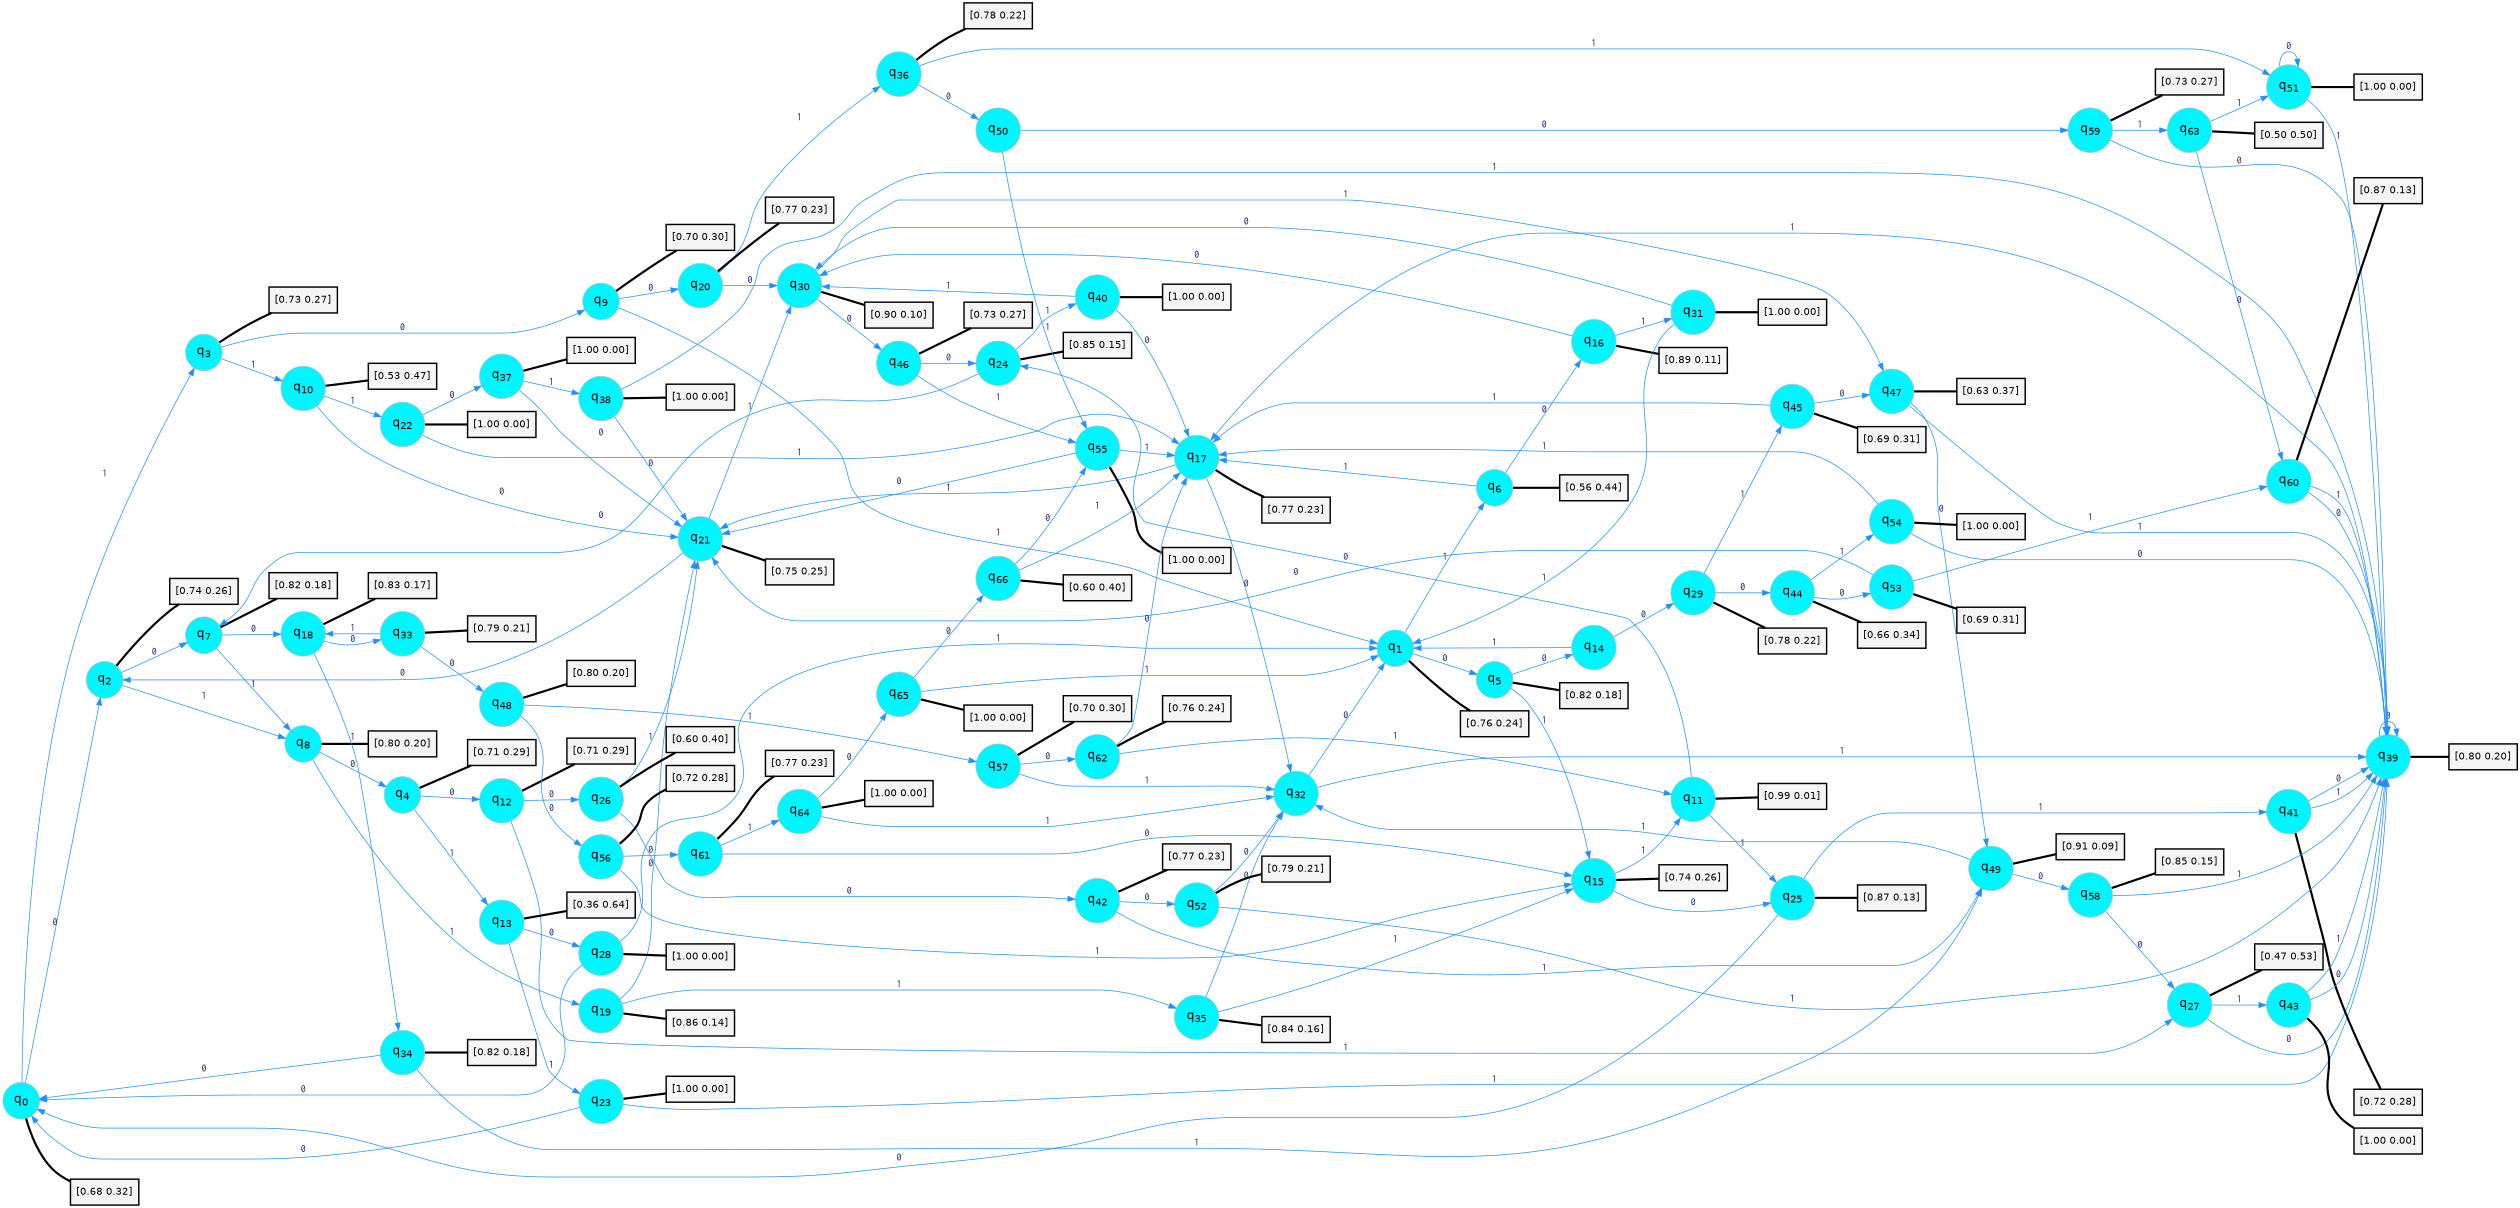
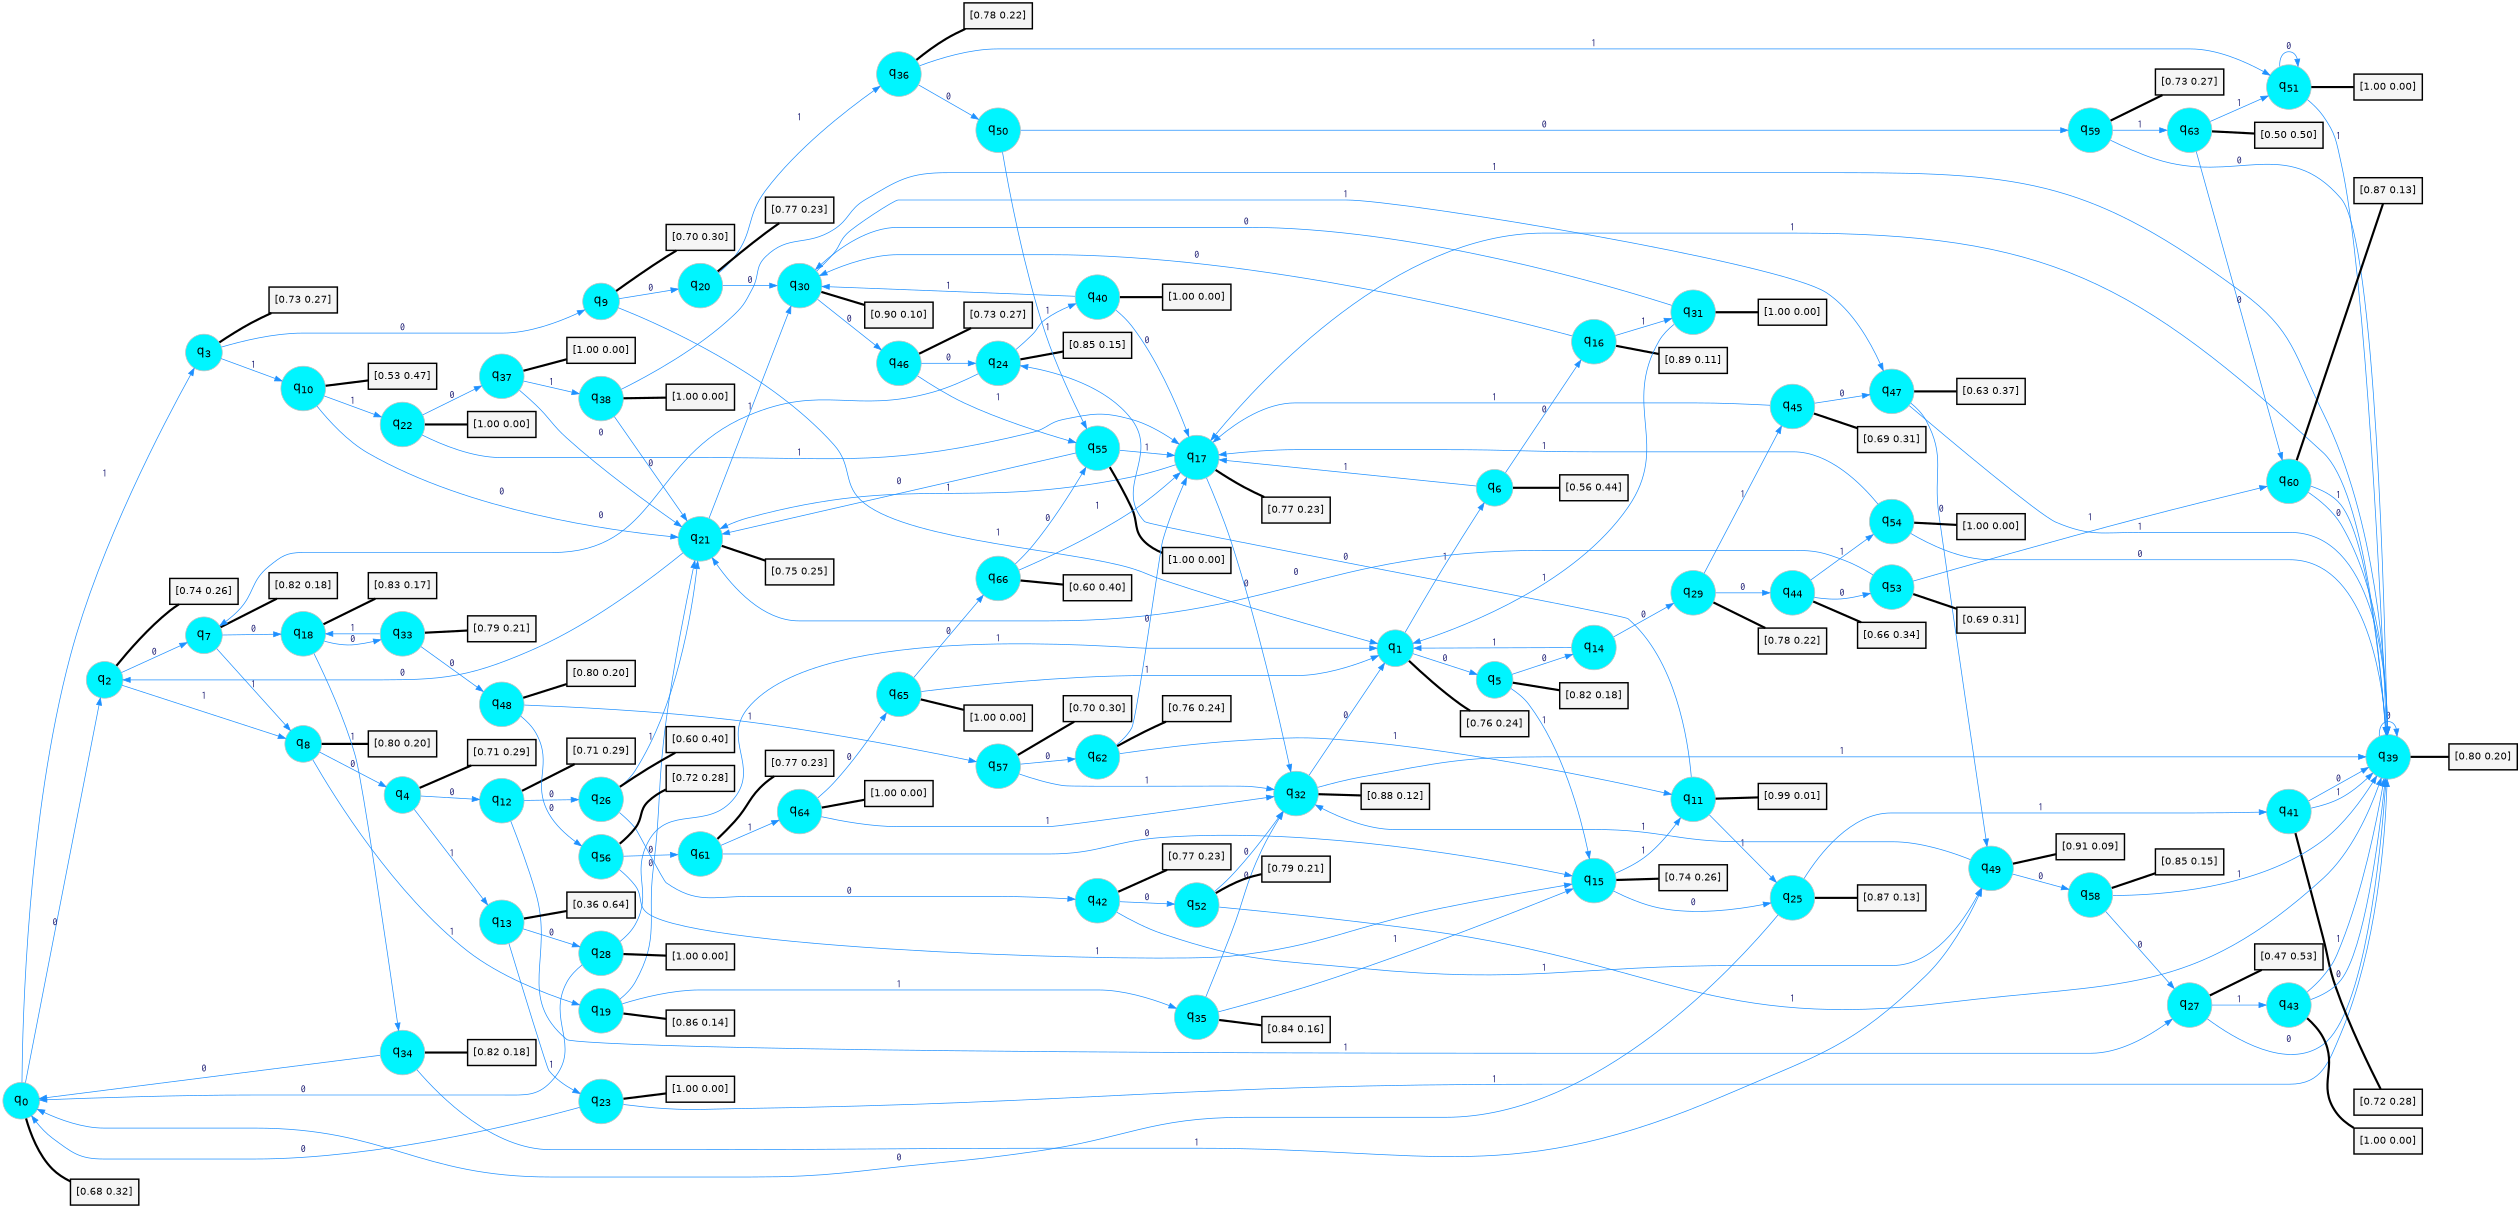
node "[0.88 0.12]": added
